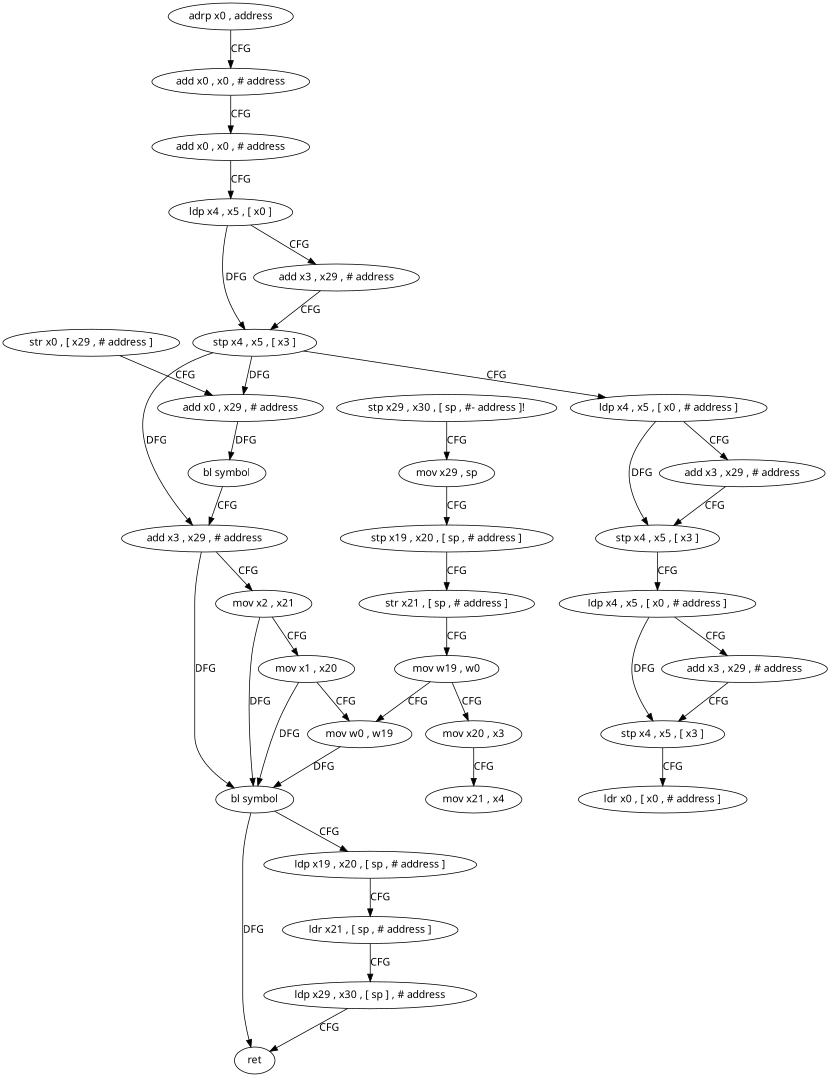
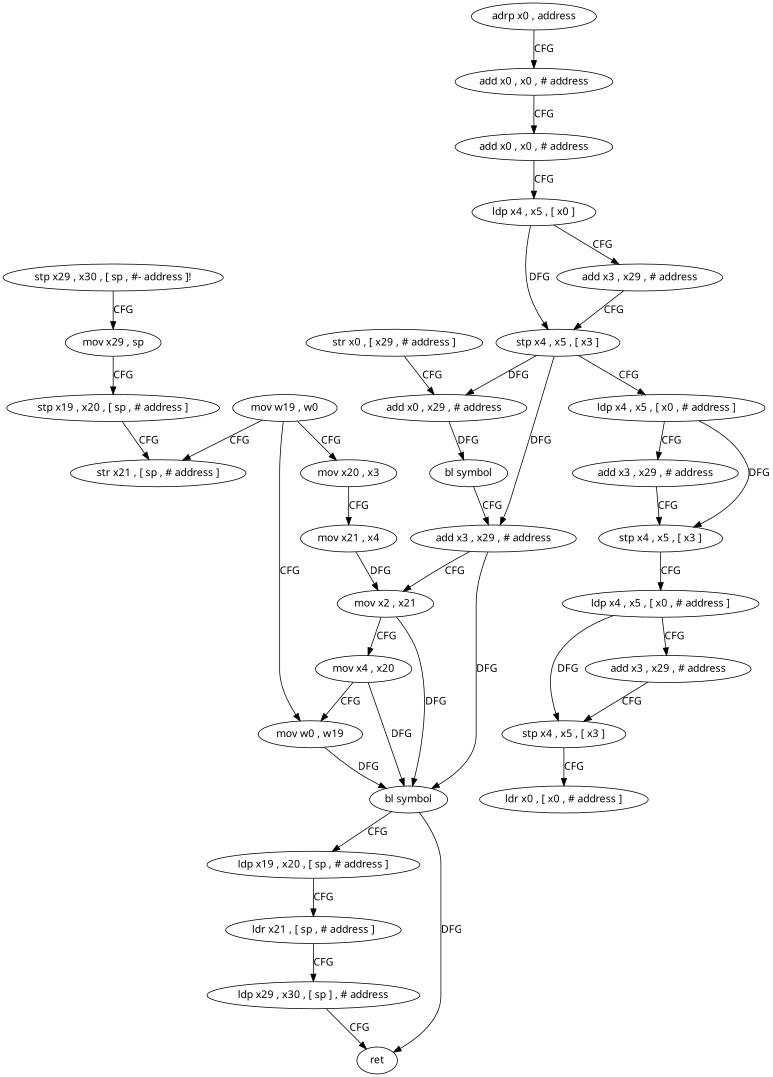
edge "mov x21 , x4" -> "mov x2 , x21": added, label "DFG"
edge "str x21 , [ sp , # address ]" -> "mov w19 , w0": reversed
node "mov x1 , x20": label "mov x1 , x20" -> "mov x4 , x20"
